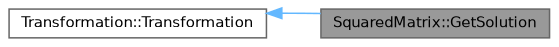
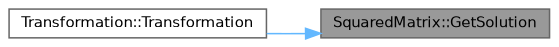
edge "SquaredMatrix::GetSolution" -> "Transformation::Transformation": reversed
